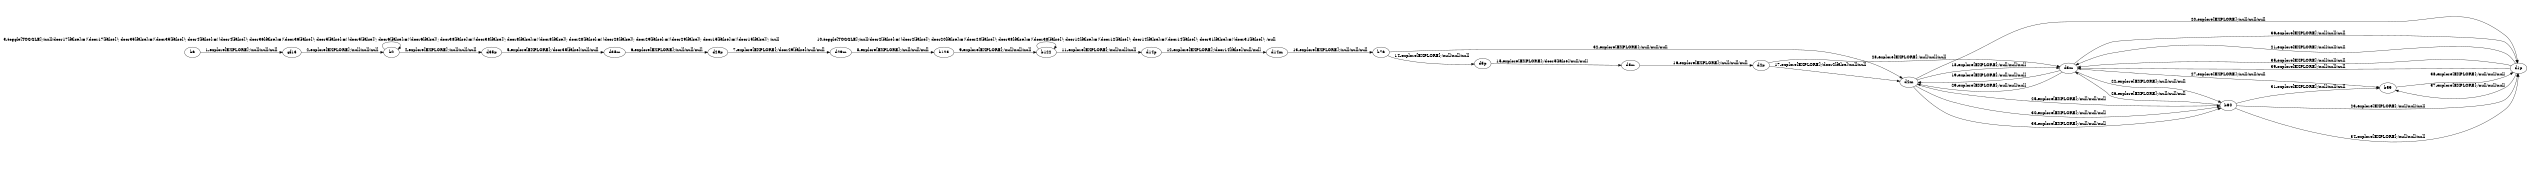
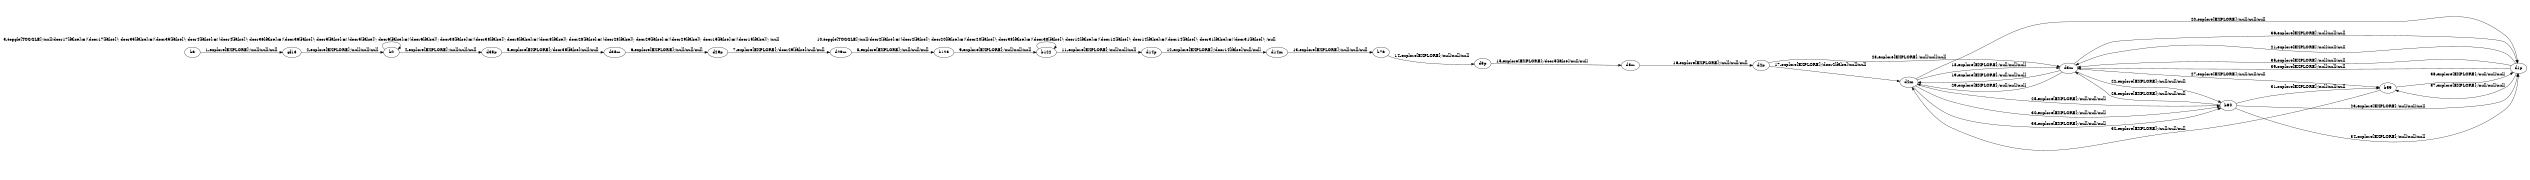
edge "b76" -> "d2m": now "b59" -> "d2m"
